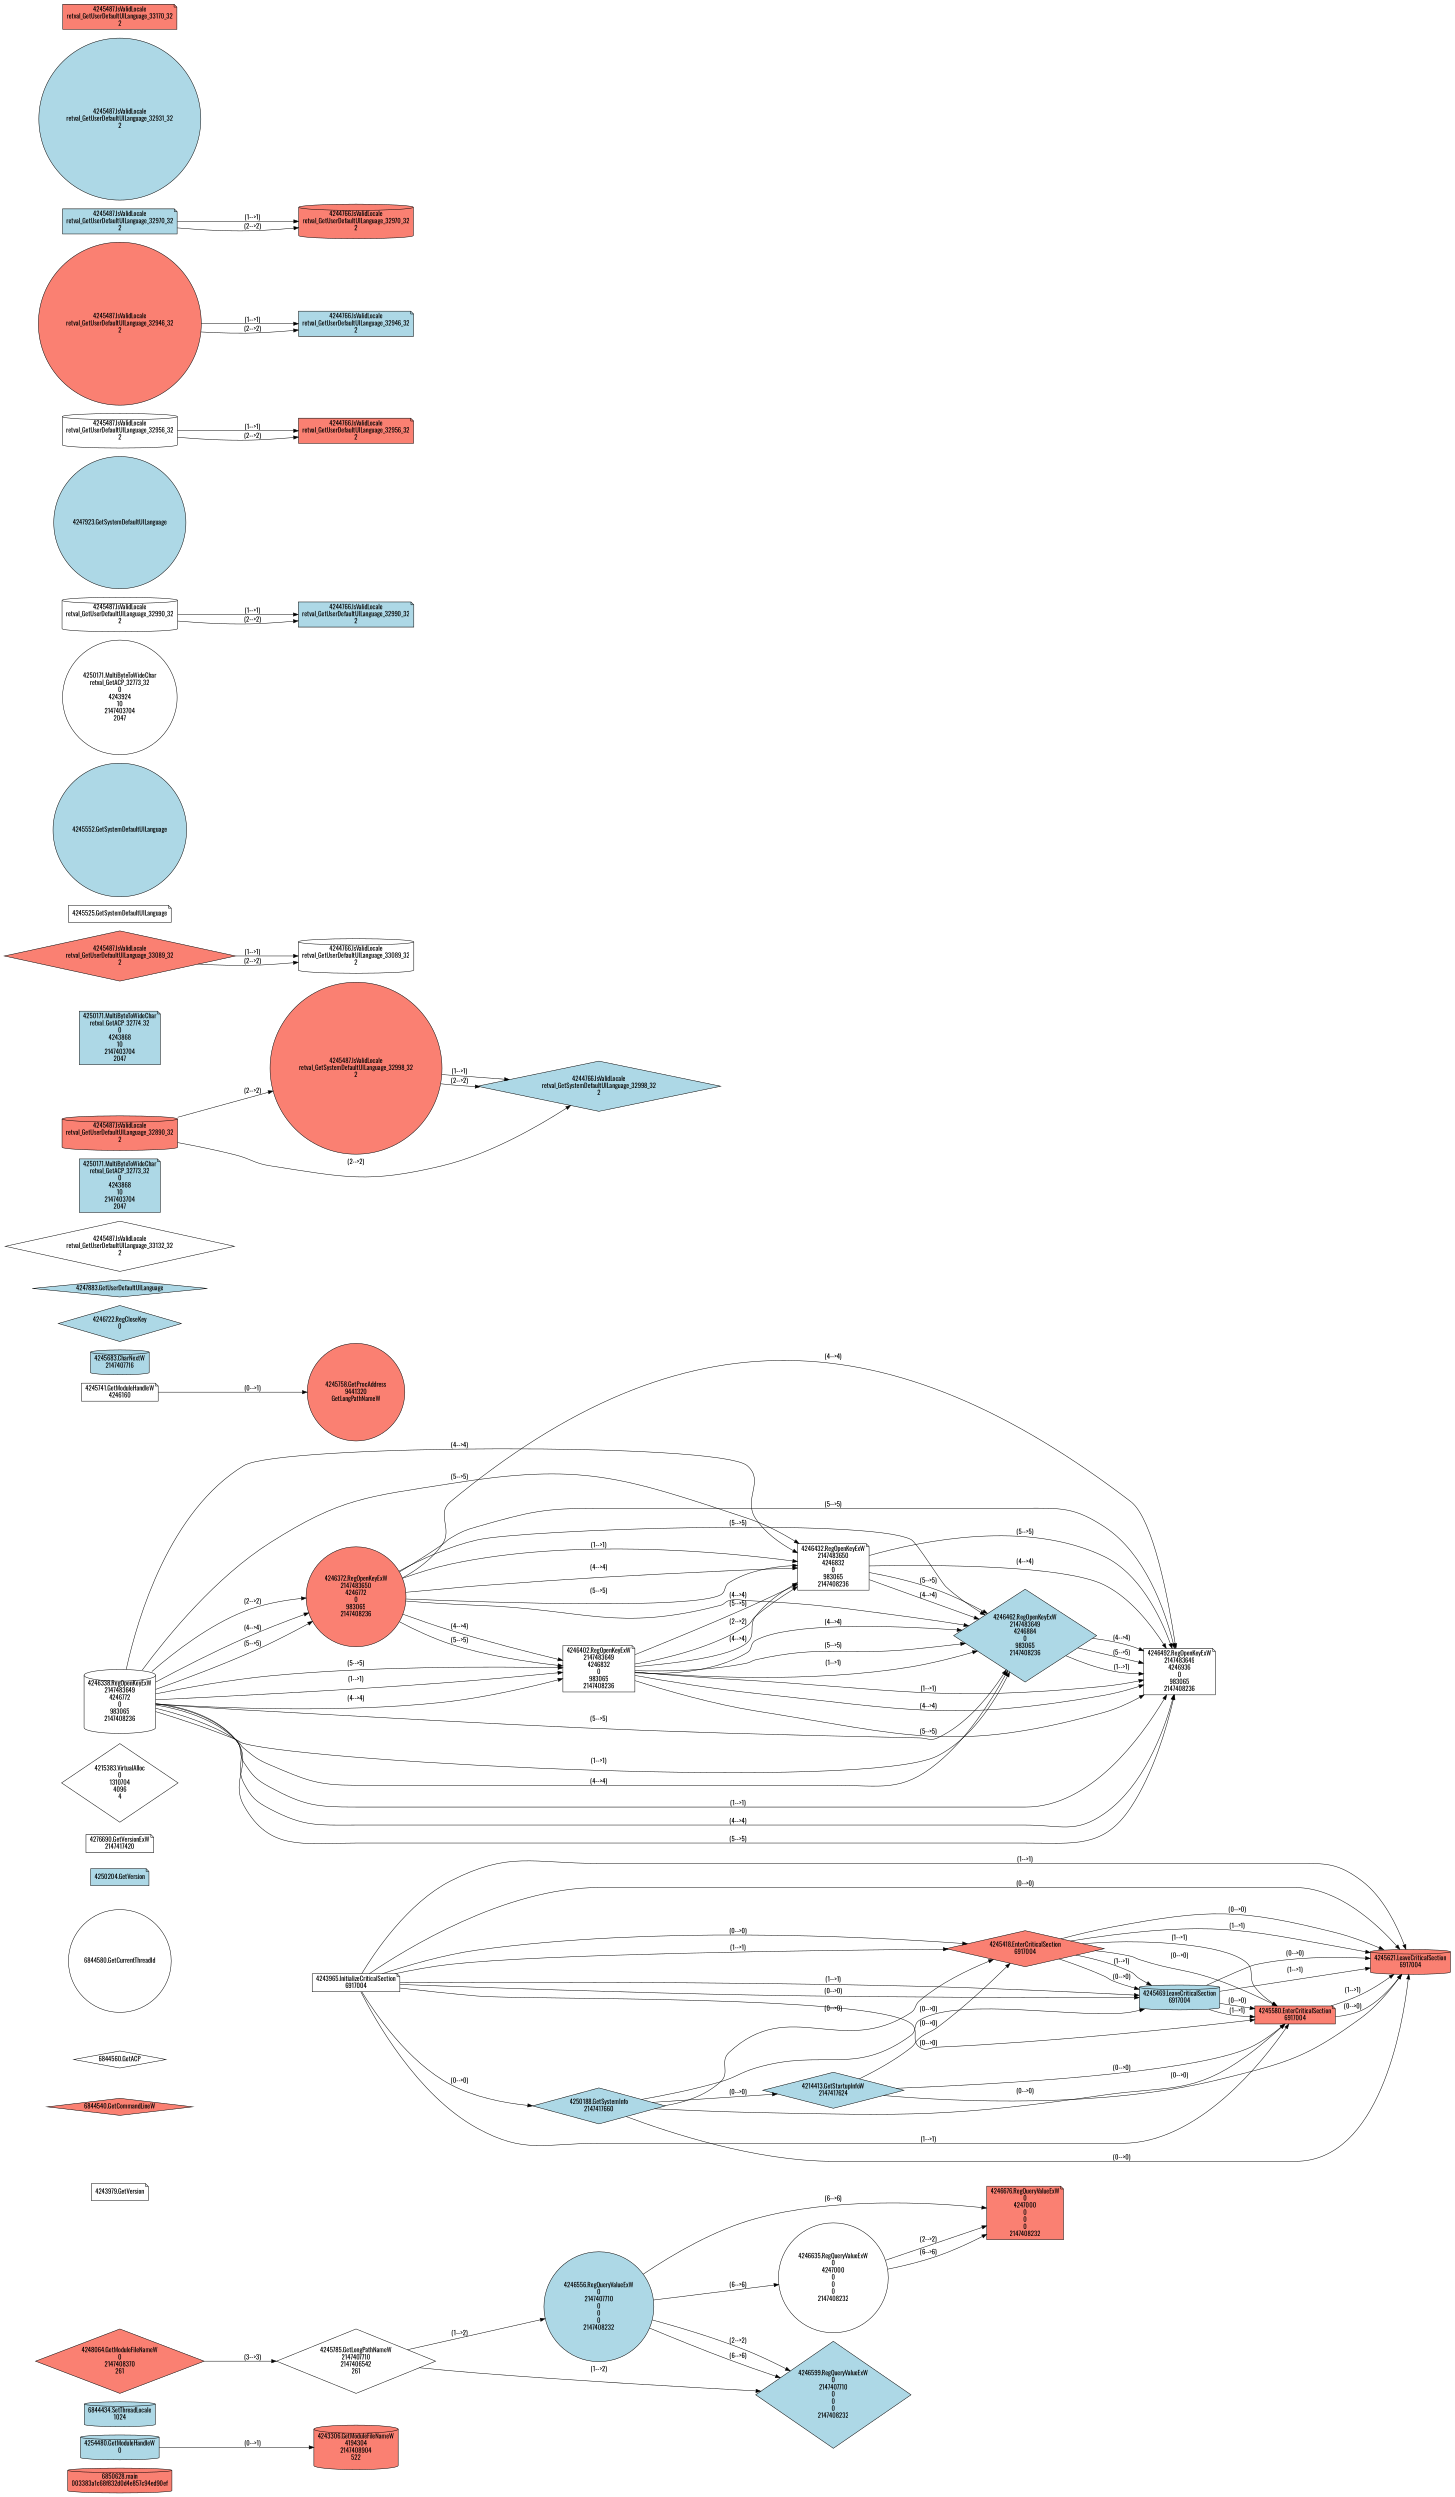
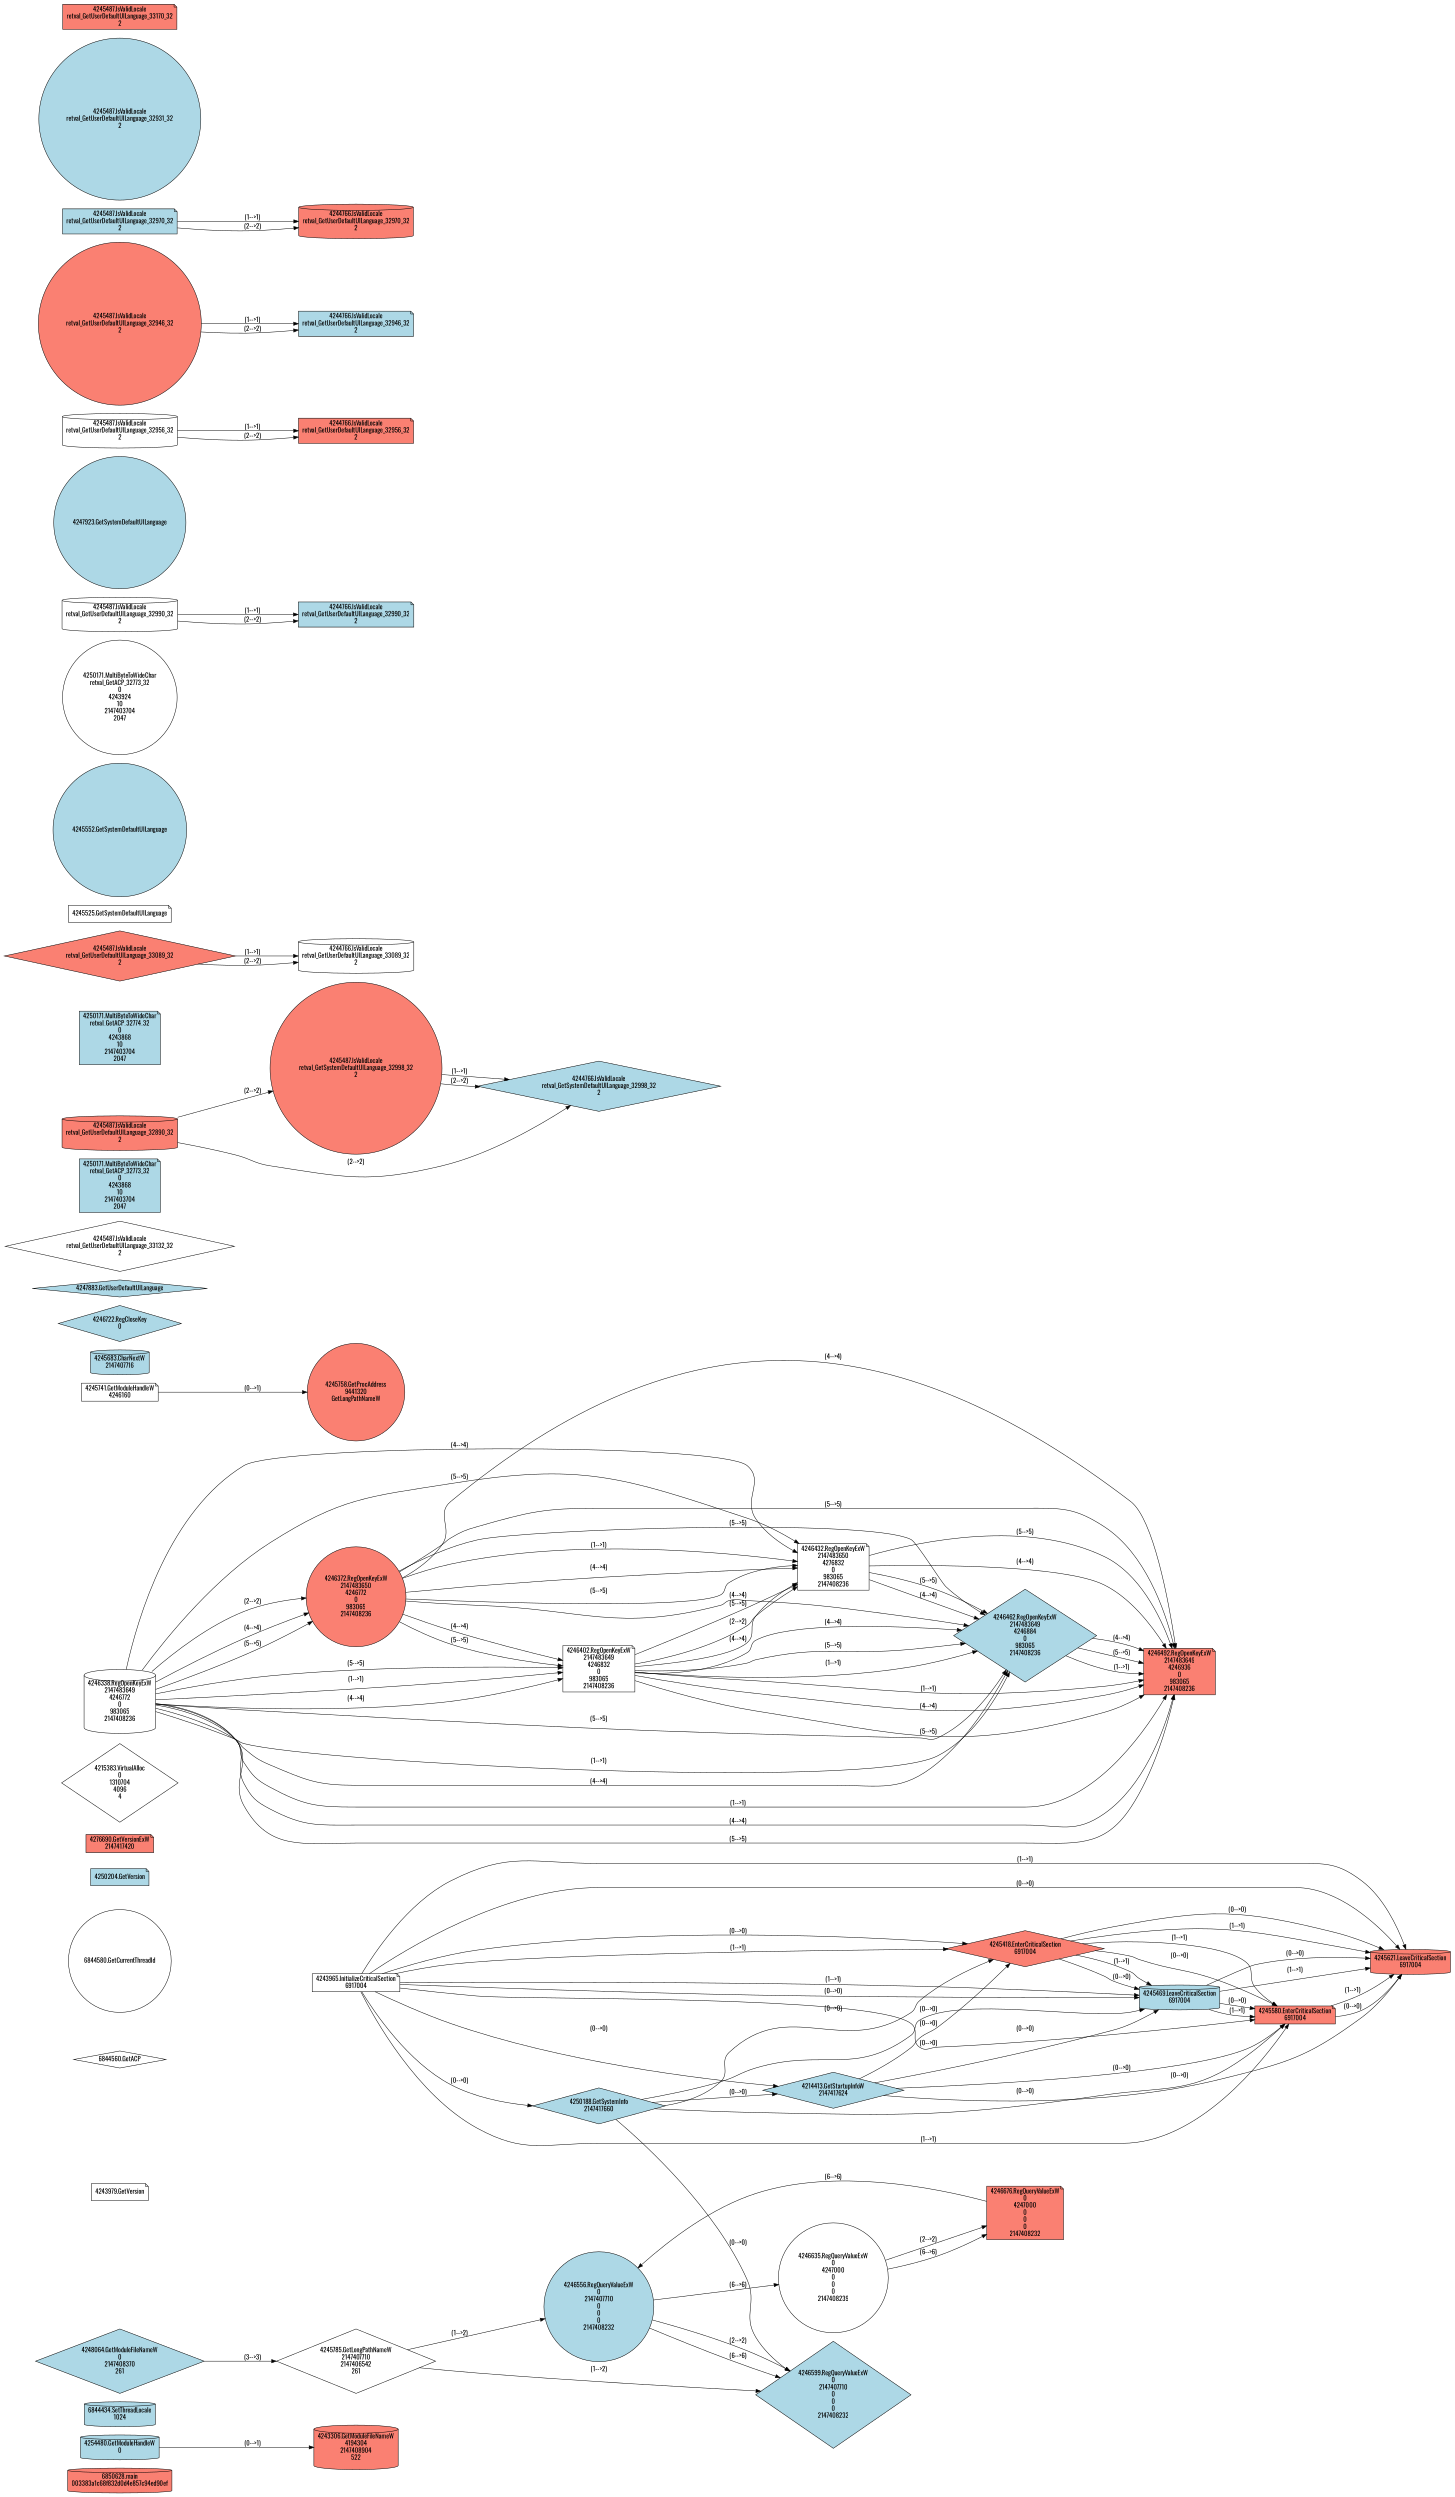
node "4246432.RegOpenKeyExW 2147483650 4246832 0 983065 2147408236": label "4246432.RegOpenKeyExW 2147483650 4246832 0 983065 2147408236" -> "4246432.RegOpenKeyExW 2147483650 4276832 0 983065 2147408236"
node "4246492.RegOpenKeyExW 2147483649 4246936 0 983065 2147408236": fillcolor white -> salmon
node "4276690.GetVersionExW 2147417420": fillcolor white -> salmon
edge "4214413.GetStartupInfoW 2147417624" -> "4245469.LeaveCriticalSection 6917004": added, label "(0-->0)"
edge "4243965.InitializeCriticalSection 6917004" -> "4214413.GetStartupInfoW 2147417624": added, label "(0-->0)"
node "6844540.GetCommandLineW": removed
edge "4250188.GetSystemInfo 2147417660" -> "4245621.LeaveCriticalSection 6917004": now "4250188.GetSystemInfo 2147417660" -> "4246599.RegQueryValueExW 0 2147407710 0 0 0 2147408232"
edge "4246556.RegQueryValueExW 0 2147407710 0 0 0 2147408232" -> "4246676.RegQueryValueExW 0 4247000 0 0 0 2147408232": reversed
node "4246635.RegQueryValueExW 0 4247000 0 0 0 2147408232": label "4246635.RegQueryValueExW 0 4247000 0 0 0 2147408232" -> "4246635.RegQueryValueExW 0 4247000 0 0 0 2147408239"
node "4248064.GetModuleFileNameW 0 2147408370 261": fillcolor salmon -> lightblue
